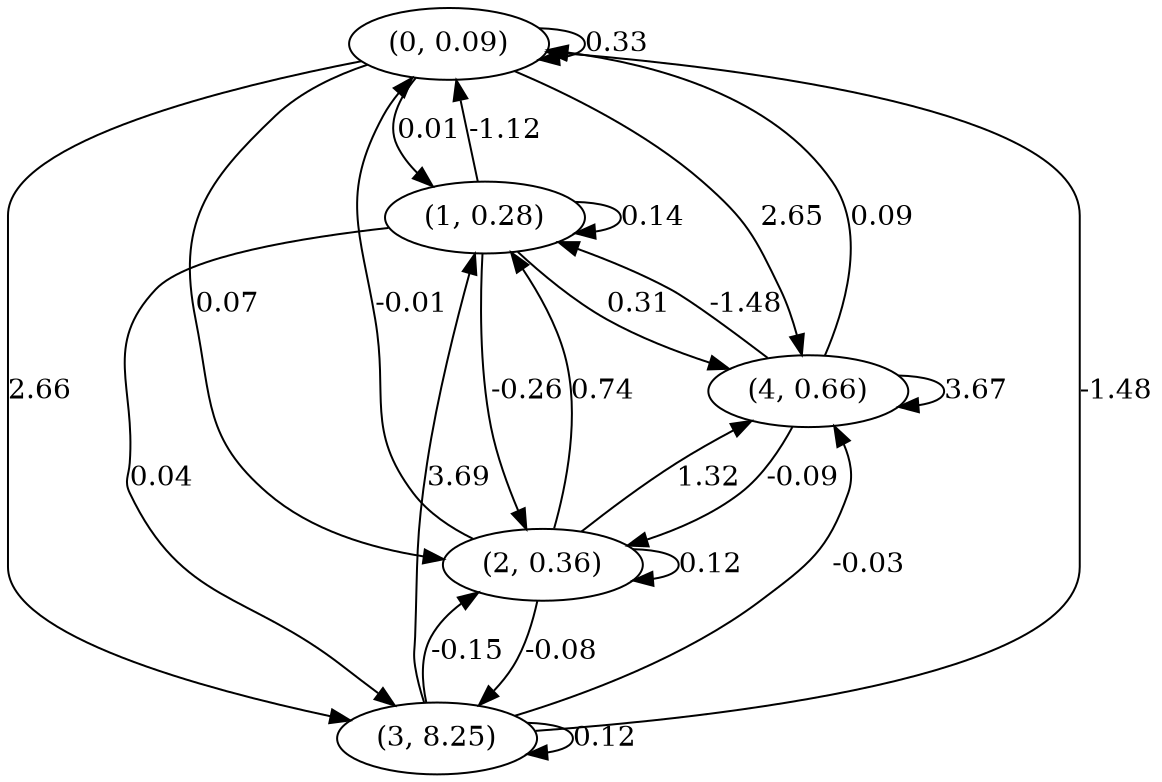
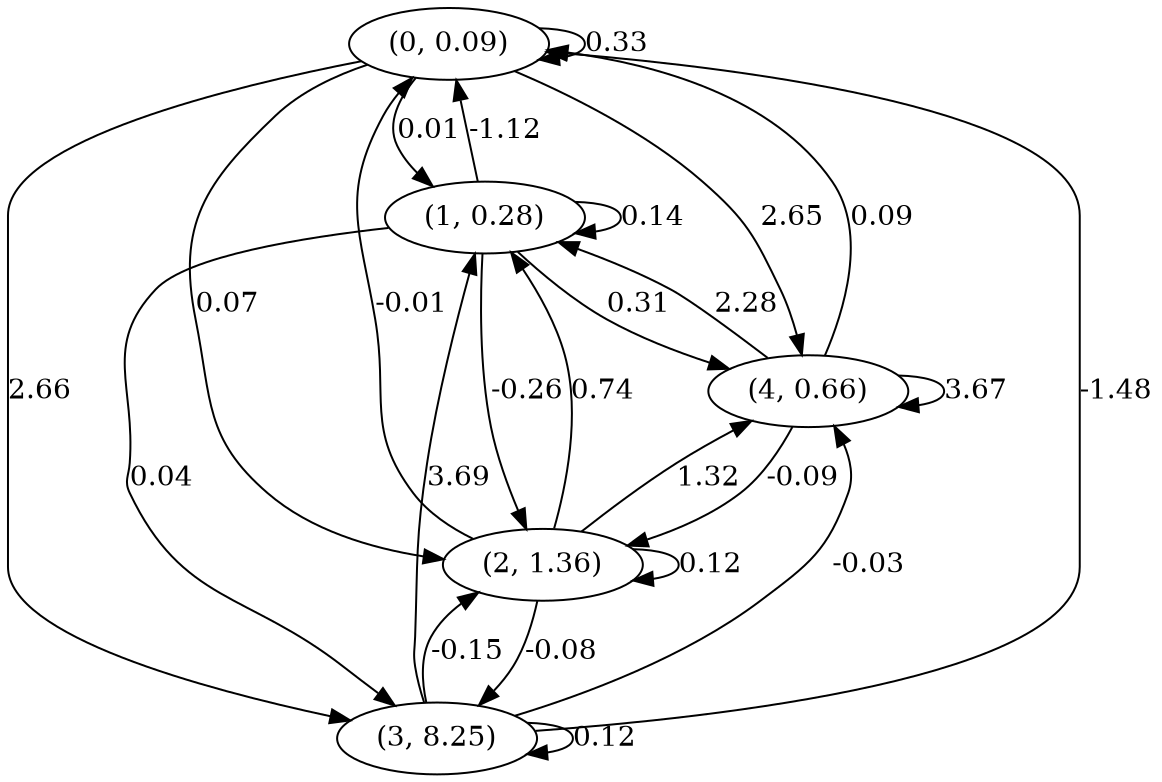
edge "(4, 0.66)" -> "(1, 0.28)": label "-1.48" -> "2.28"
node "(2, 0.36)": label "(2, 0.36)" -> "(2, 1.36)"
